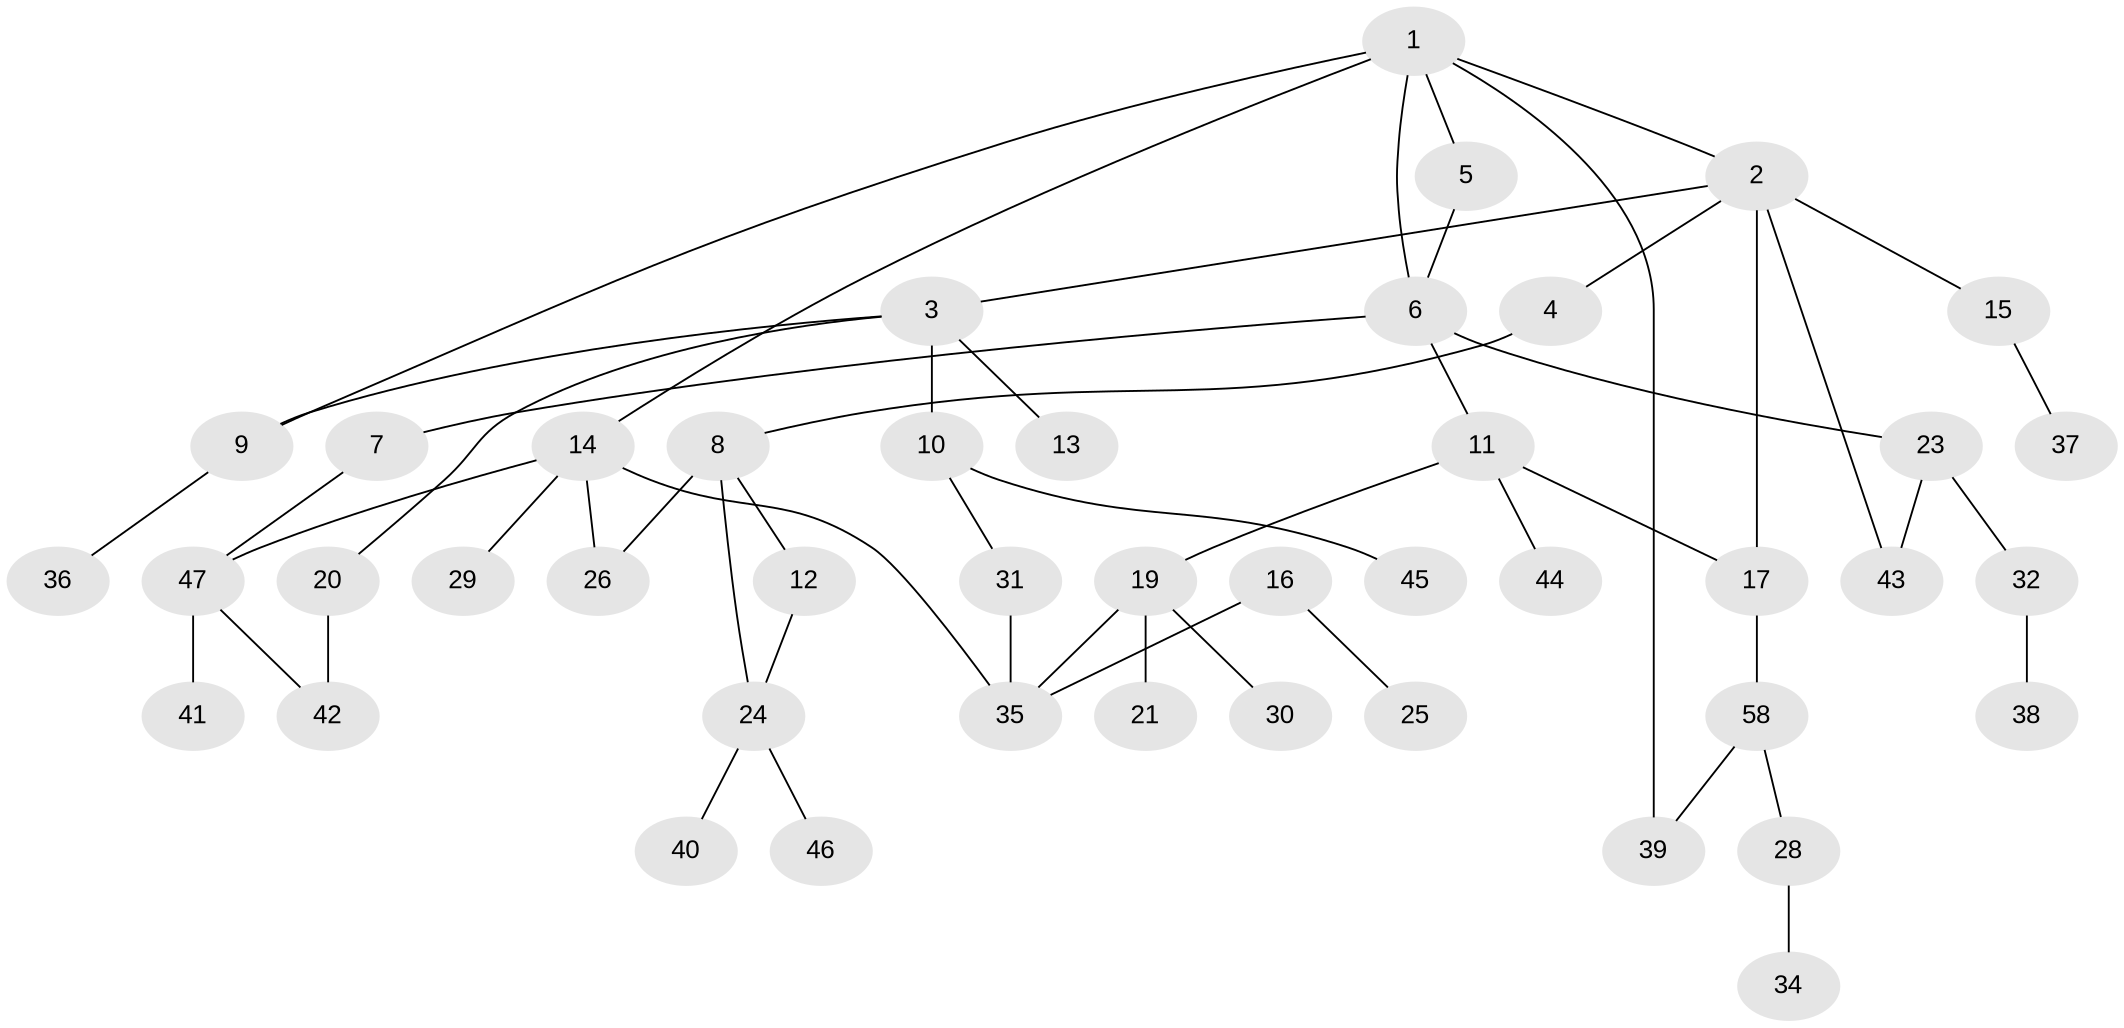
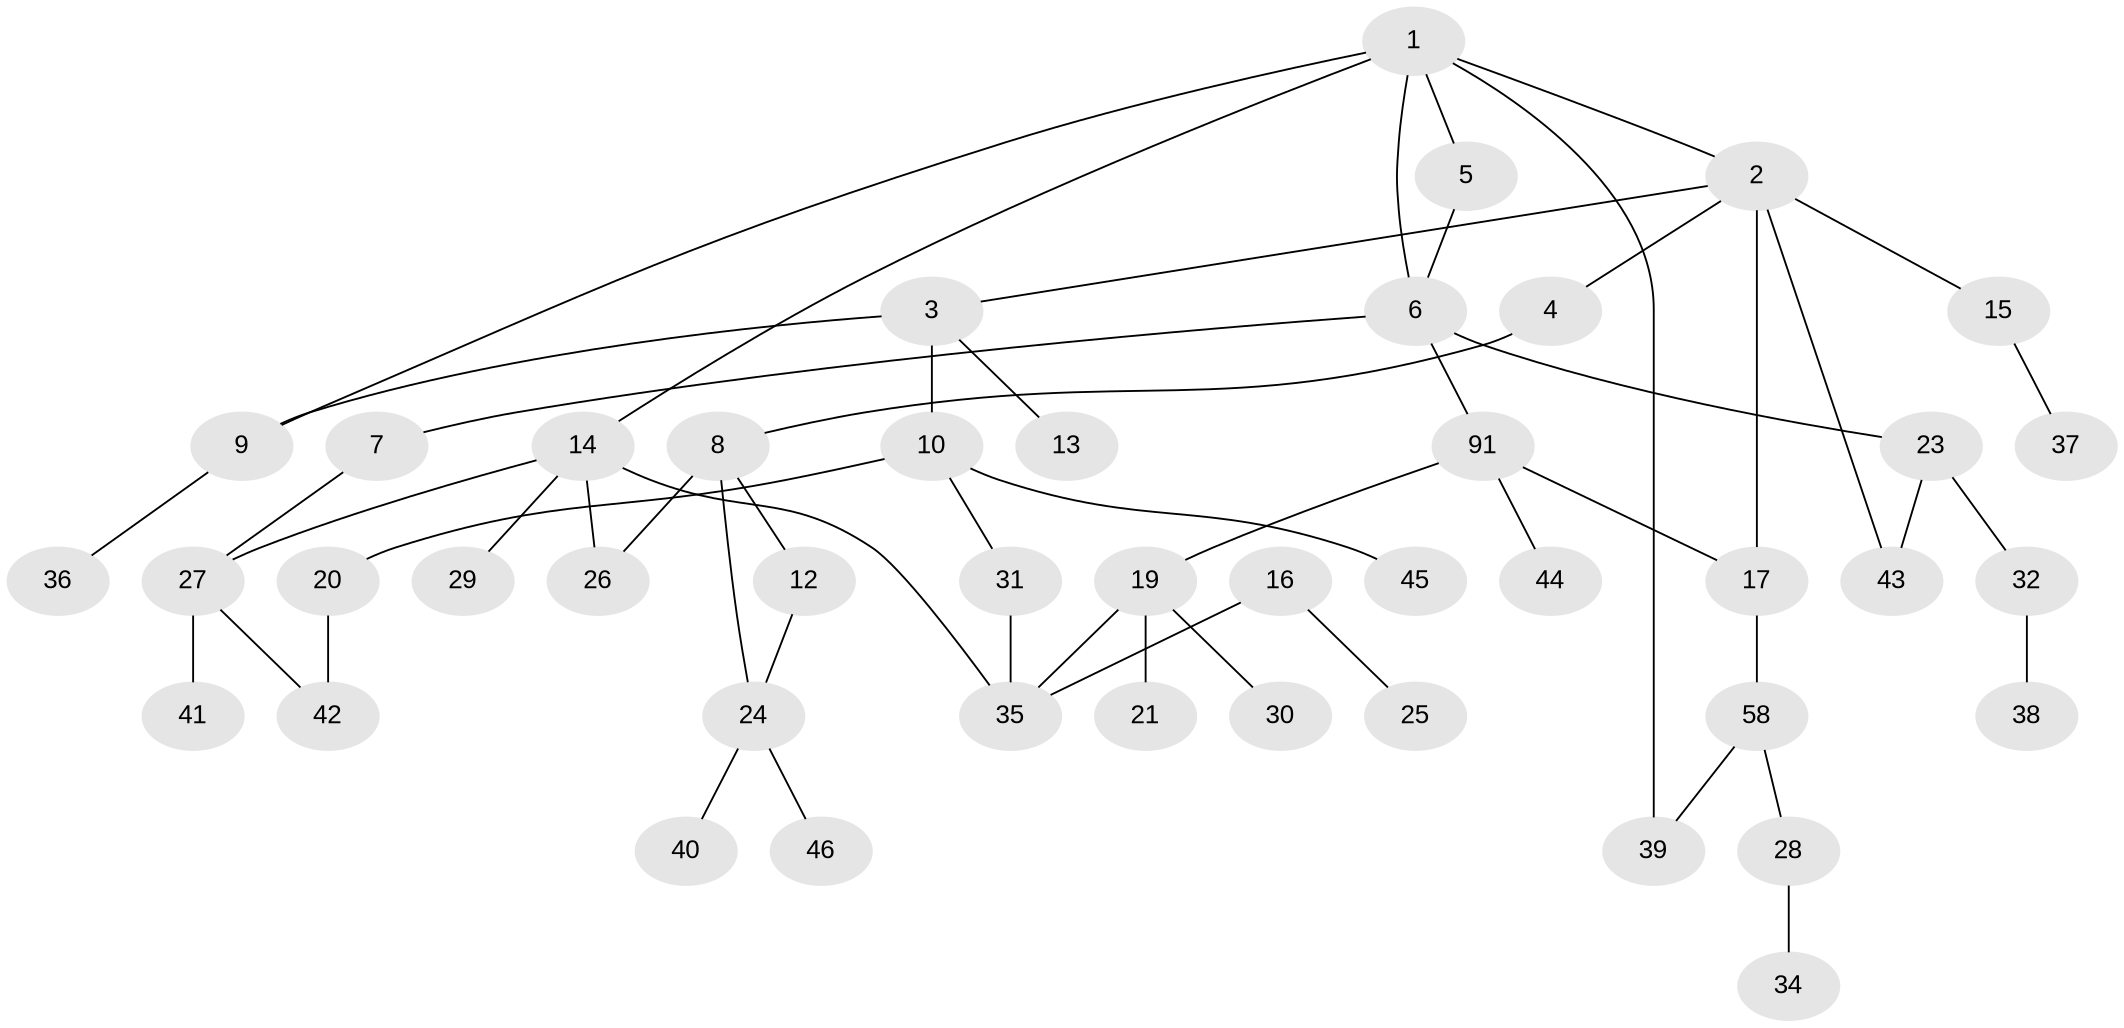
edge "3" -- "20": now "10" -- "20"
node "11": label "11" -> "91"
node "47": label "47" -> "27"
